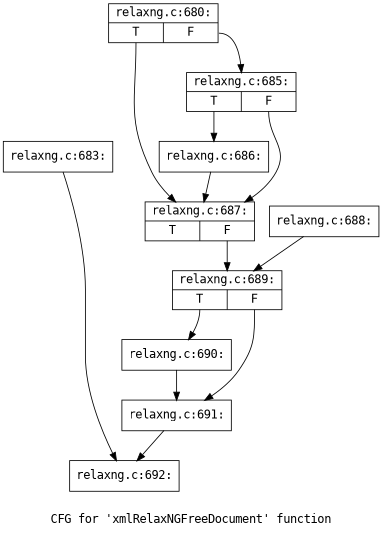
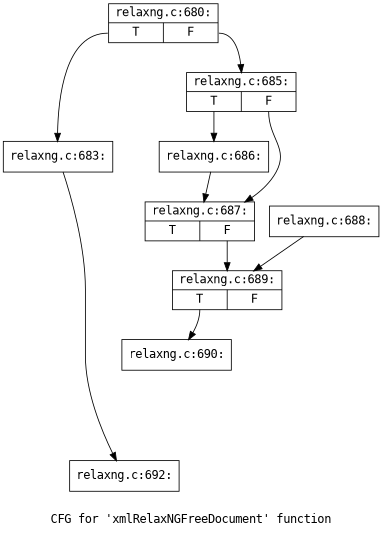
edge "relaxng.c:680:" -> "relaxng.c:687:": now "relaxng.c:680:" -> "relaxng.c:683:"
node "relaxng.c:691:": removed
